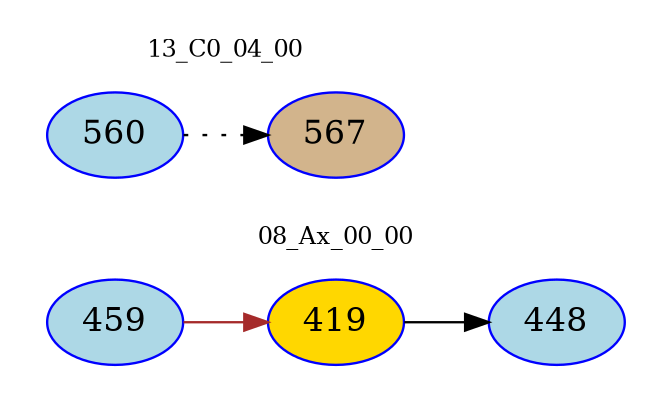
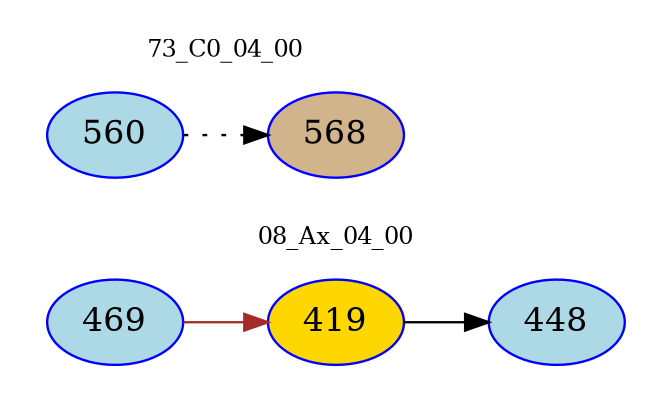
cluster "13_C0_04_00": label "13_C0_04_00" -> "73_C0_04_00"
node "567": label "567" -> "568"
cluster "08_Ax_00_00": label "08_Ax_00_00" -> "08_Ax_04_00"
node "459": label "459" -> "469"
